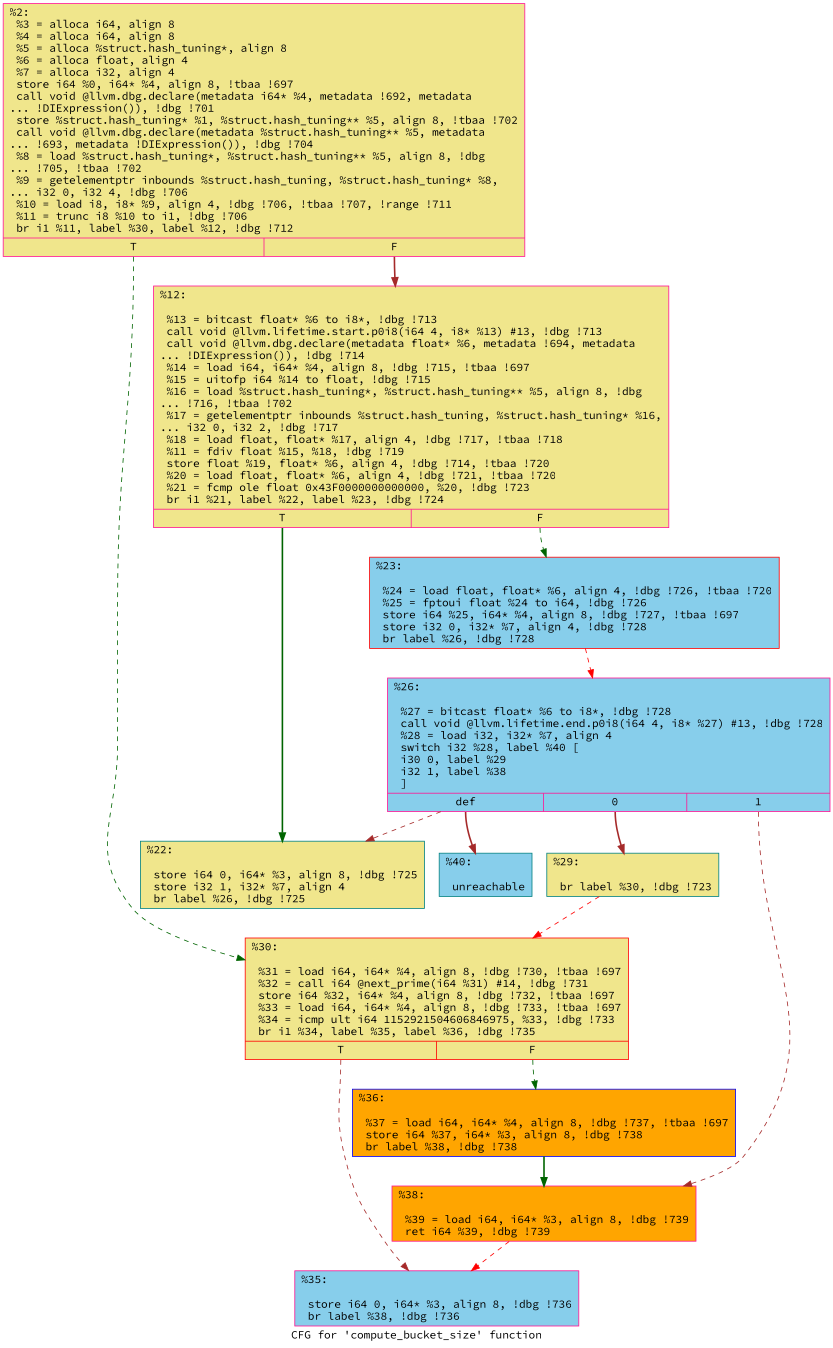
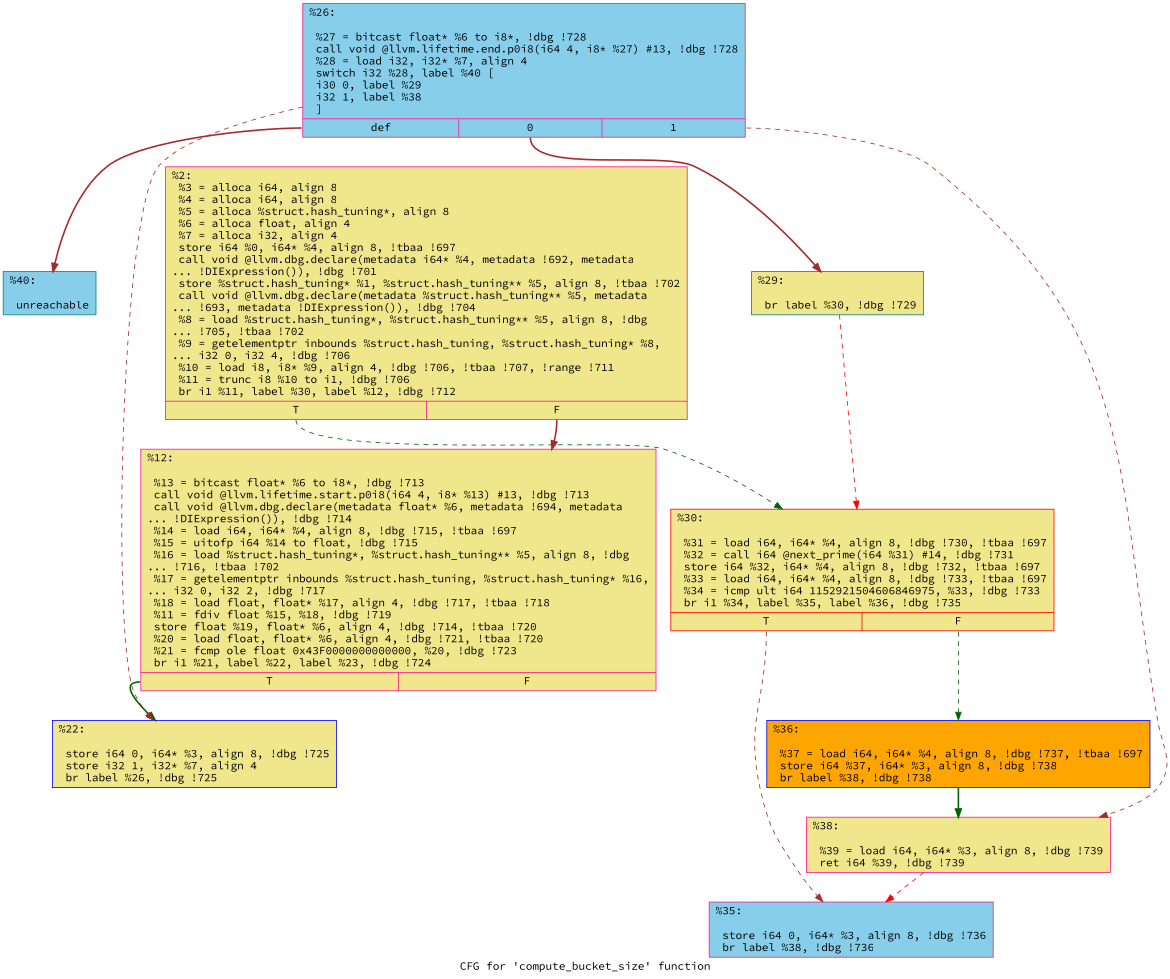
node "%23:": removed
node "%22:": color teal -> blue
node "%29:": text "br label %30, !dbg !723" -> "br label %30, !dbg !729"
node "%38:": fillcolor orange -> khaki
